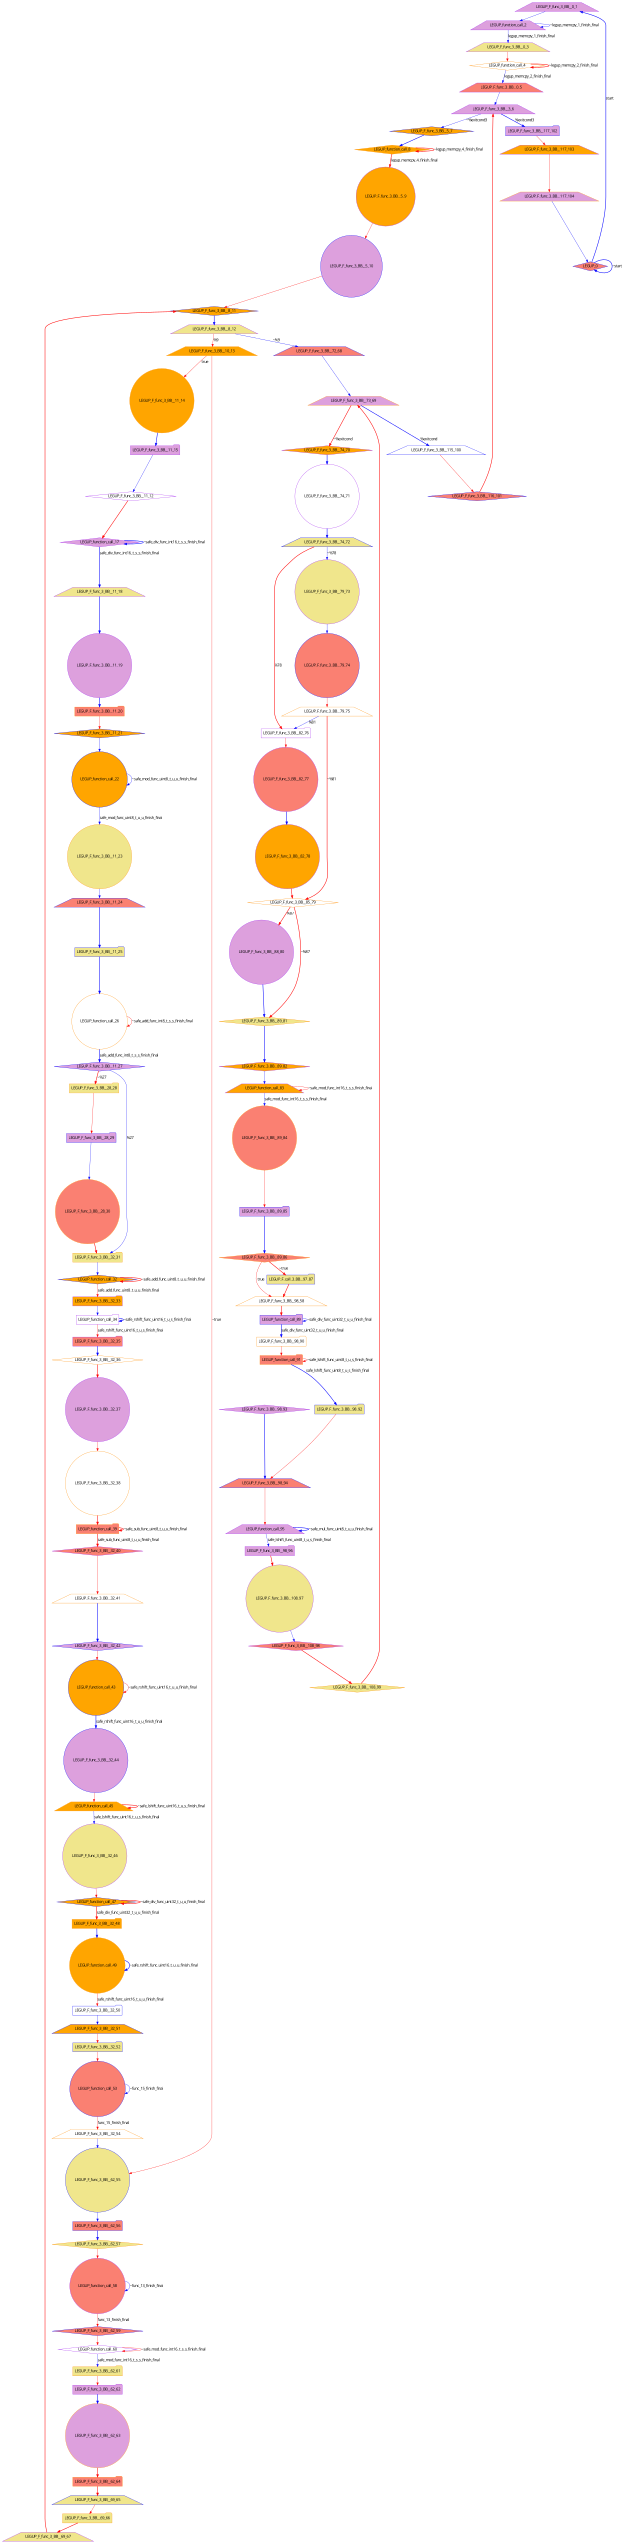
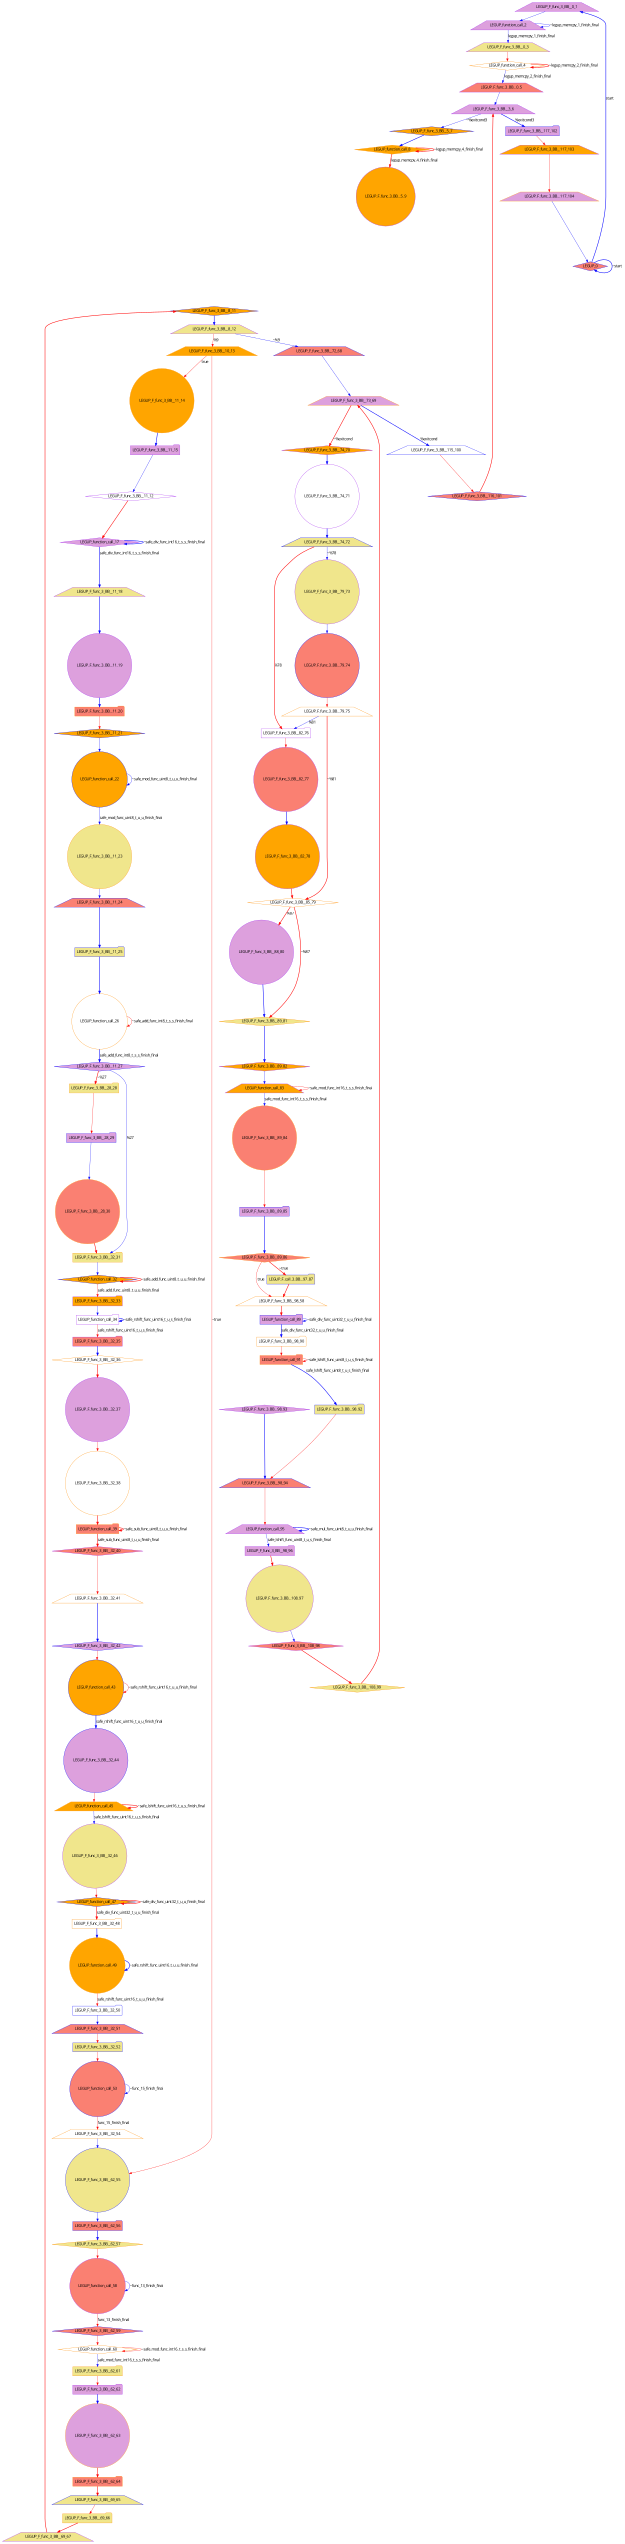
node "LEGUP_F_func_3_BB__5_10": removed
node "LEGUP_F_func_3_BB__32_48": fillcolor orange -> white
node "LEGUP_F_func_3_BB__32_51": fillcolor orange -> salmon
node "LEGUP_function_call_60": color purple -> darkorange
